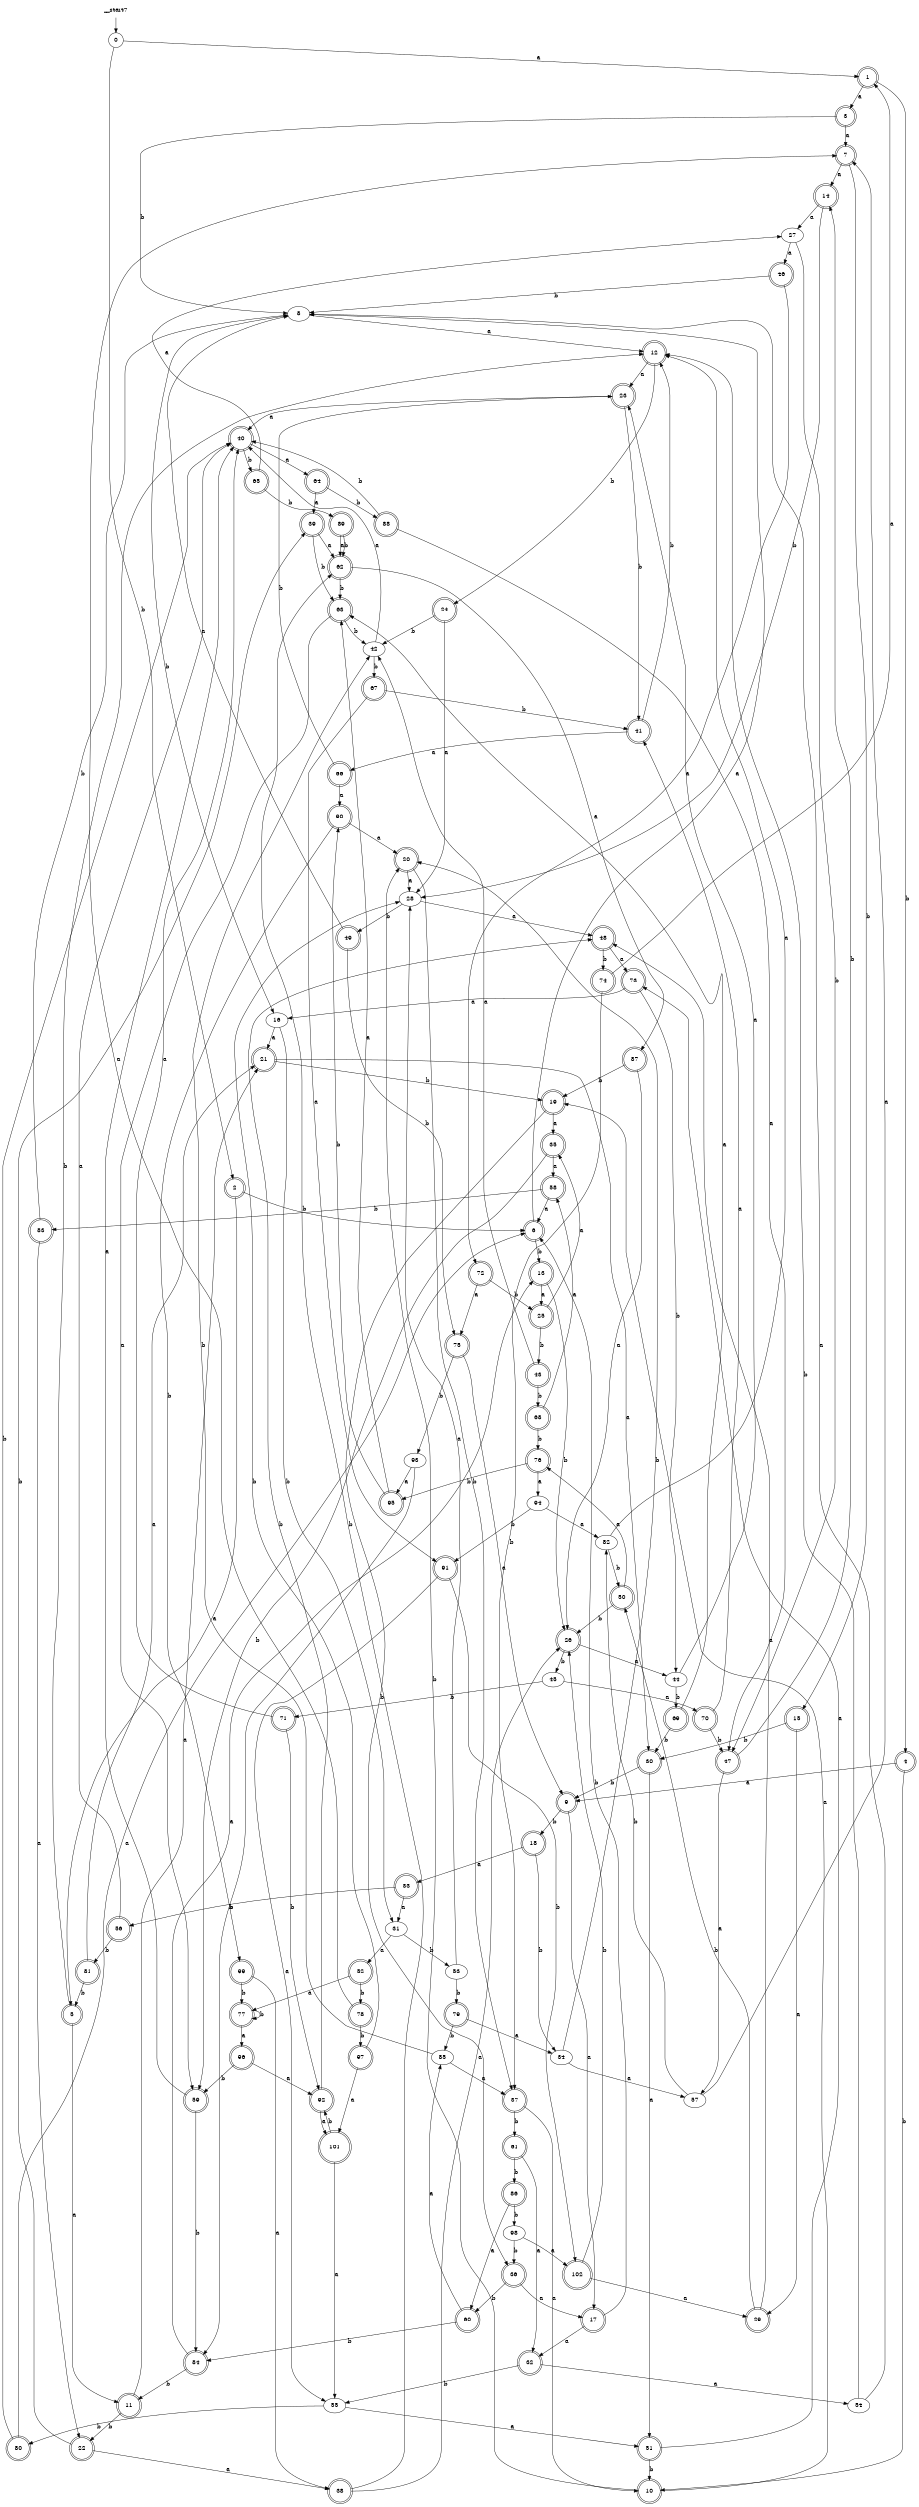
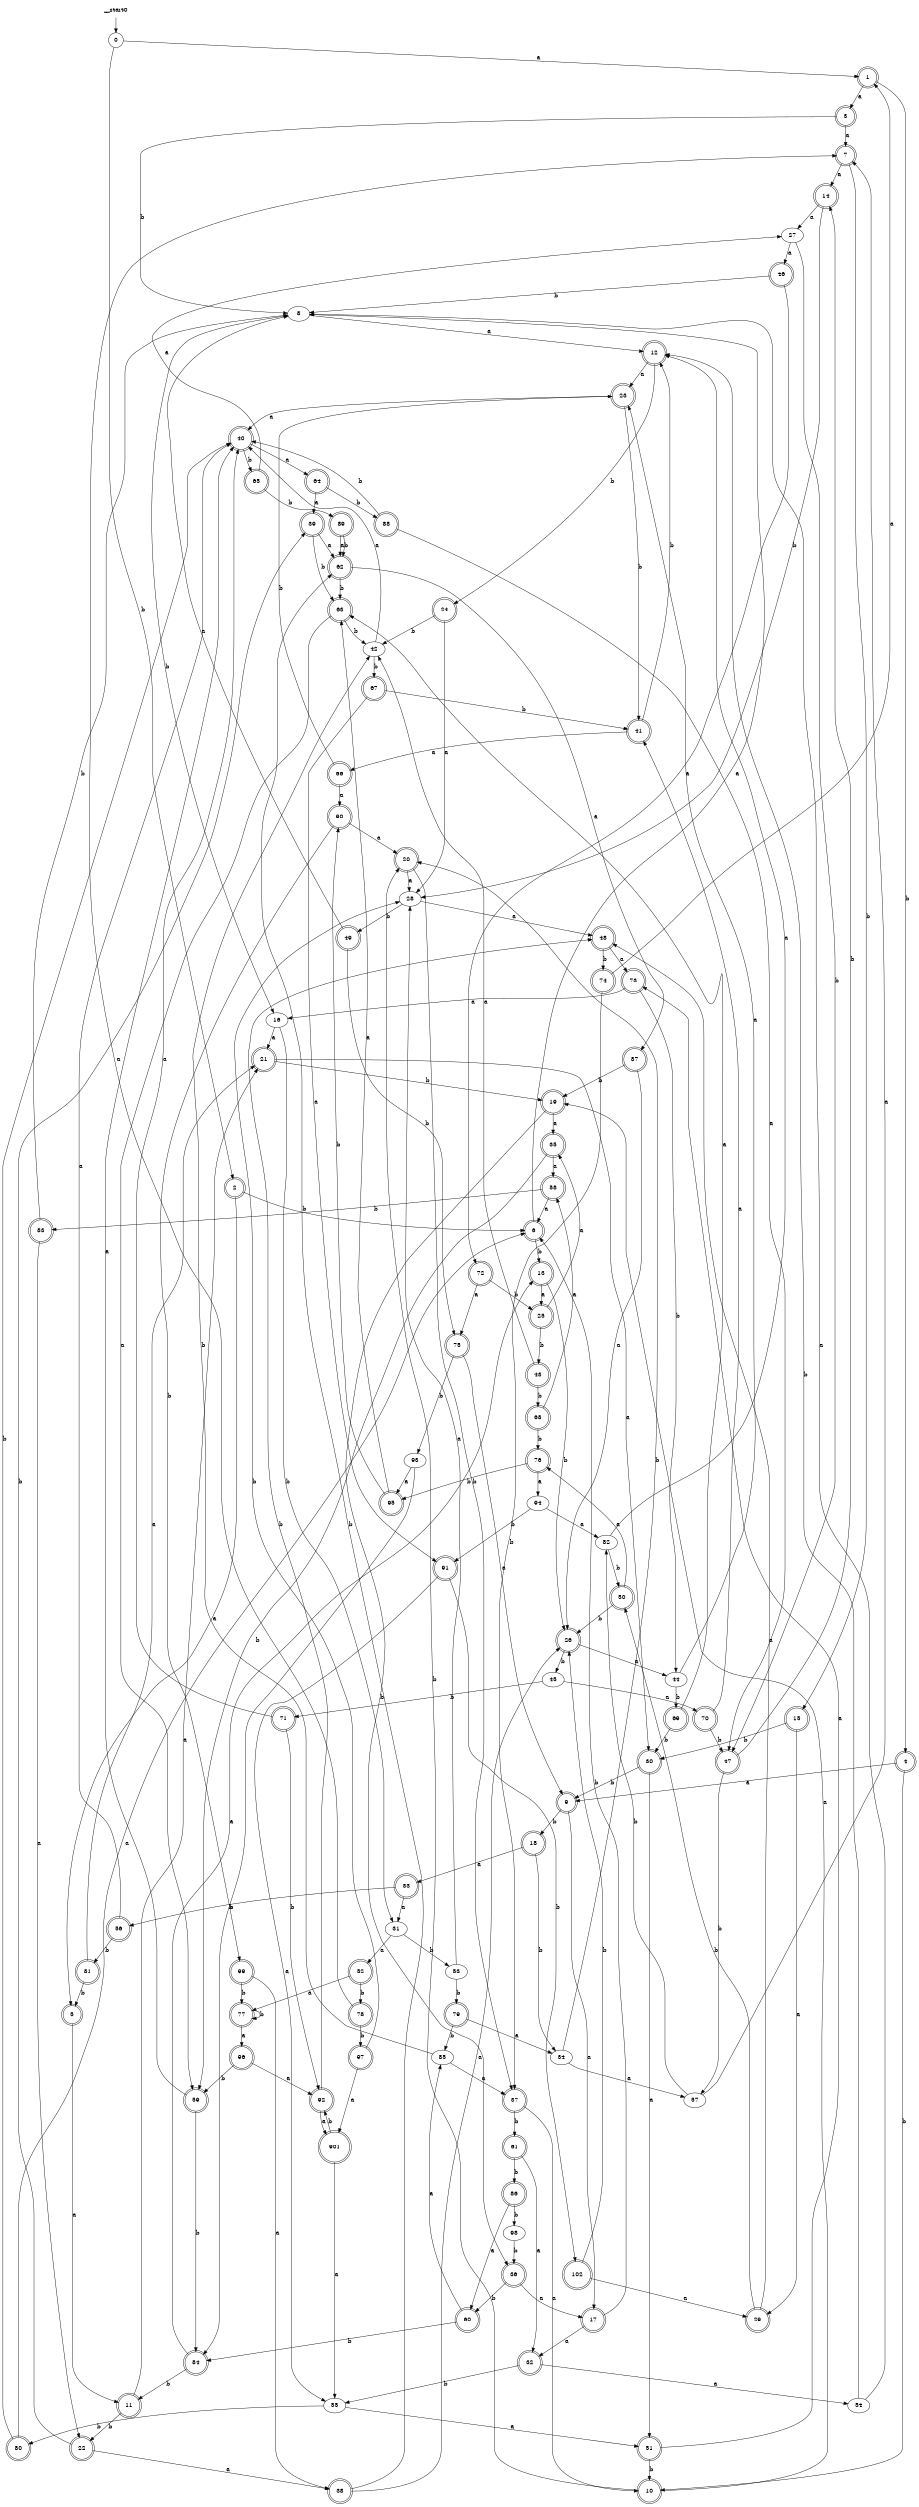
node "__start7": label "__start7" -> "__start0"
edge "5" -> "12": removed, label "b"
edge "47" -> "57": label "a" -> "b"
node "101": label "101" -> "901"
edge "98" -> "102": removed, label "a"
